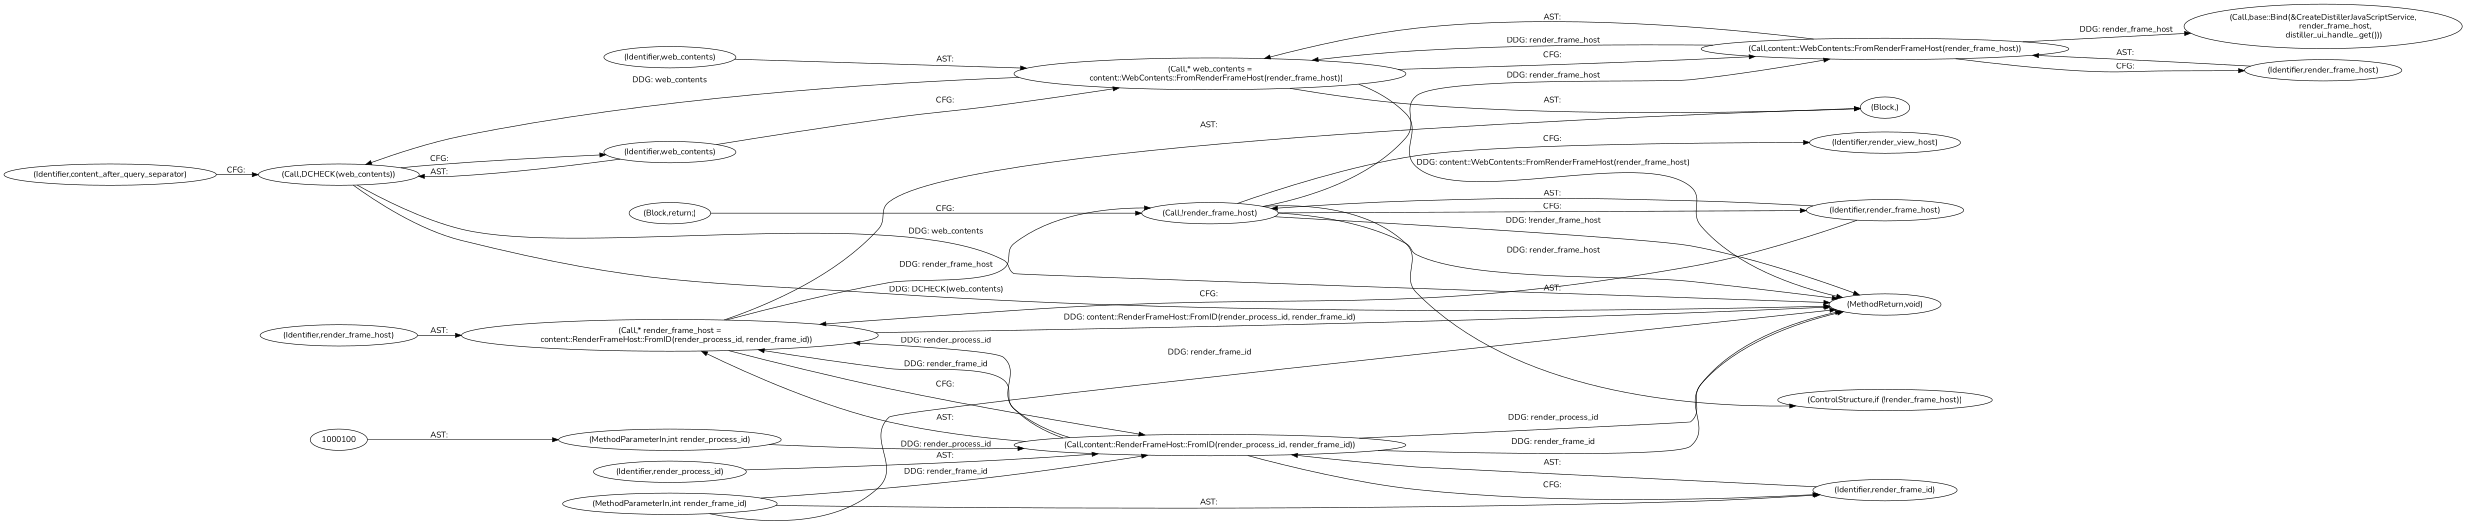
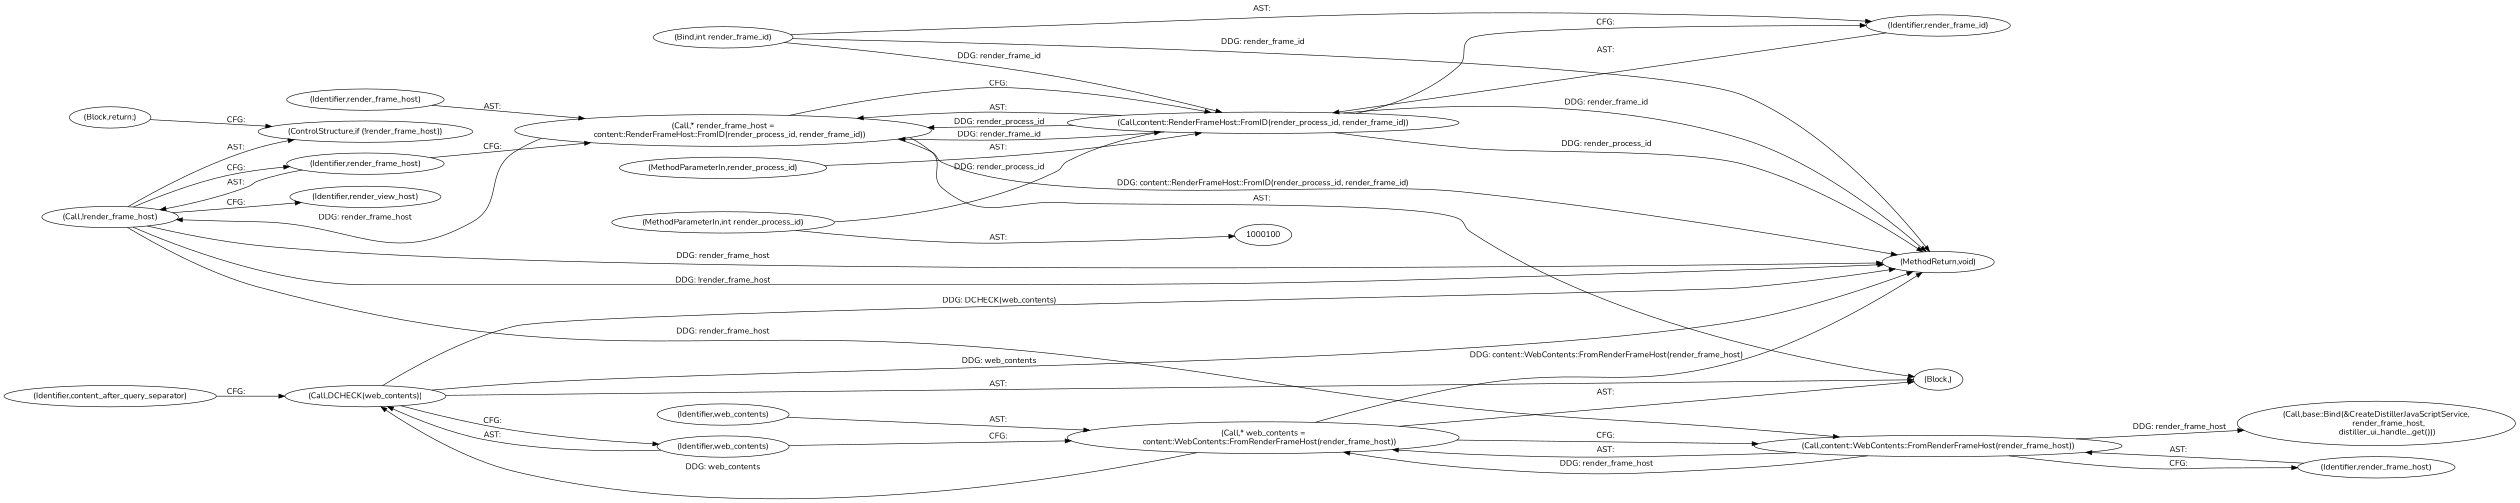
edge "(Block,return;)" -> "(Call,!render_frame_host)": now "(Block,return;)" -> "(ControlStructure,if (!render_frame_host))"
edge "(Call,DCHECK(web_contents))" -> "(Block,)": added, label "AST:"
edge "1000100" -> "(MethodParameterIn,int render_process_id)": reversed
node "(Identifier,render_process_id)": label "(Identifier,render_process_id)" -> "(MethodParameterIn,render_process_id)"
node "(MethodParameterIn,int render_frame_id)": label "(MethodParameterIn,int render_frame_id)" -> "(Bind,int render_frame_id)"
